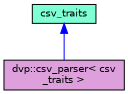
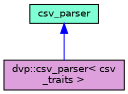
node "csv_traits": label "csv_traits" -> "csv_parser"
